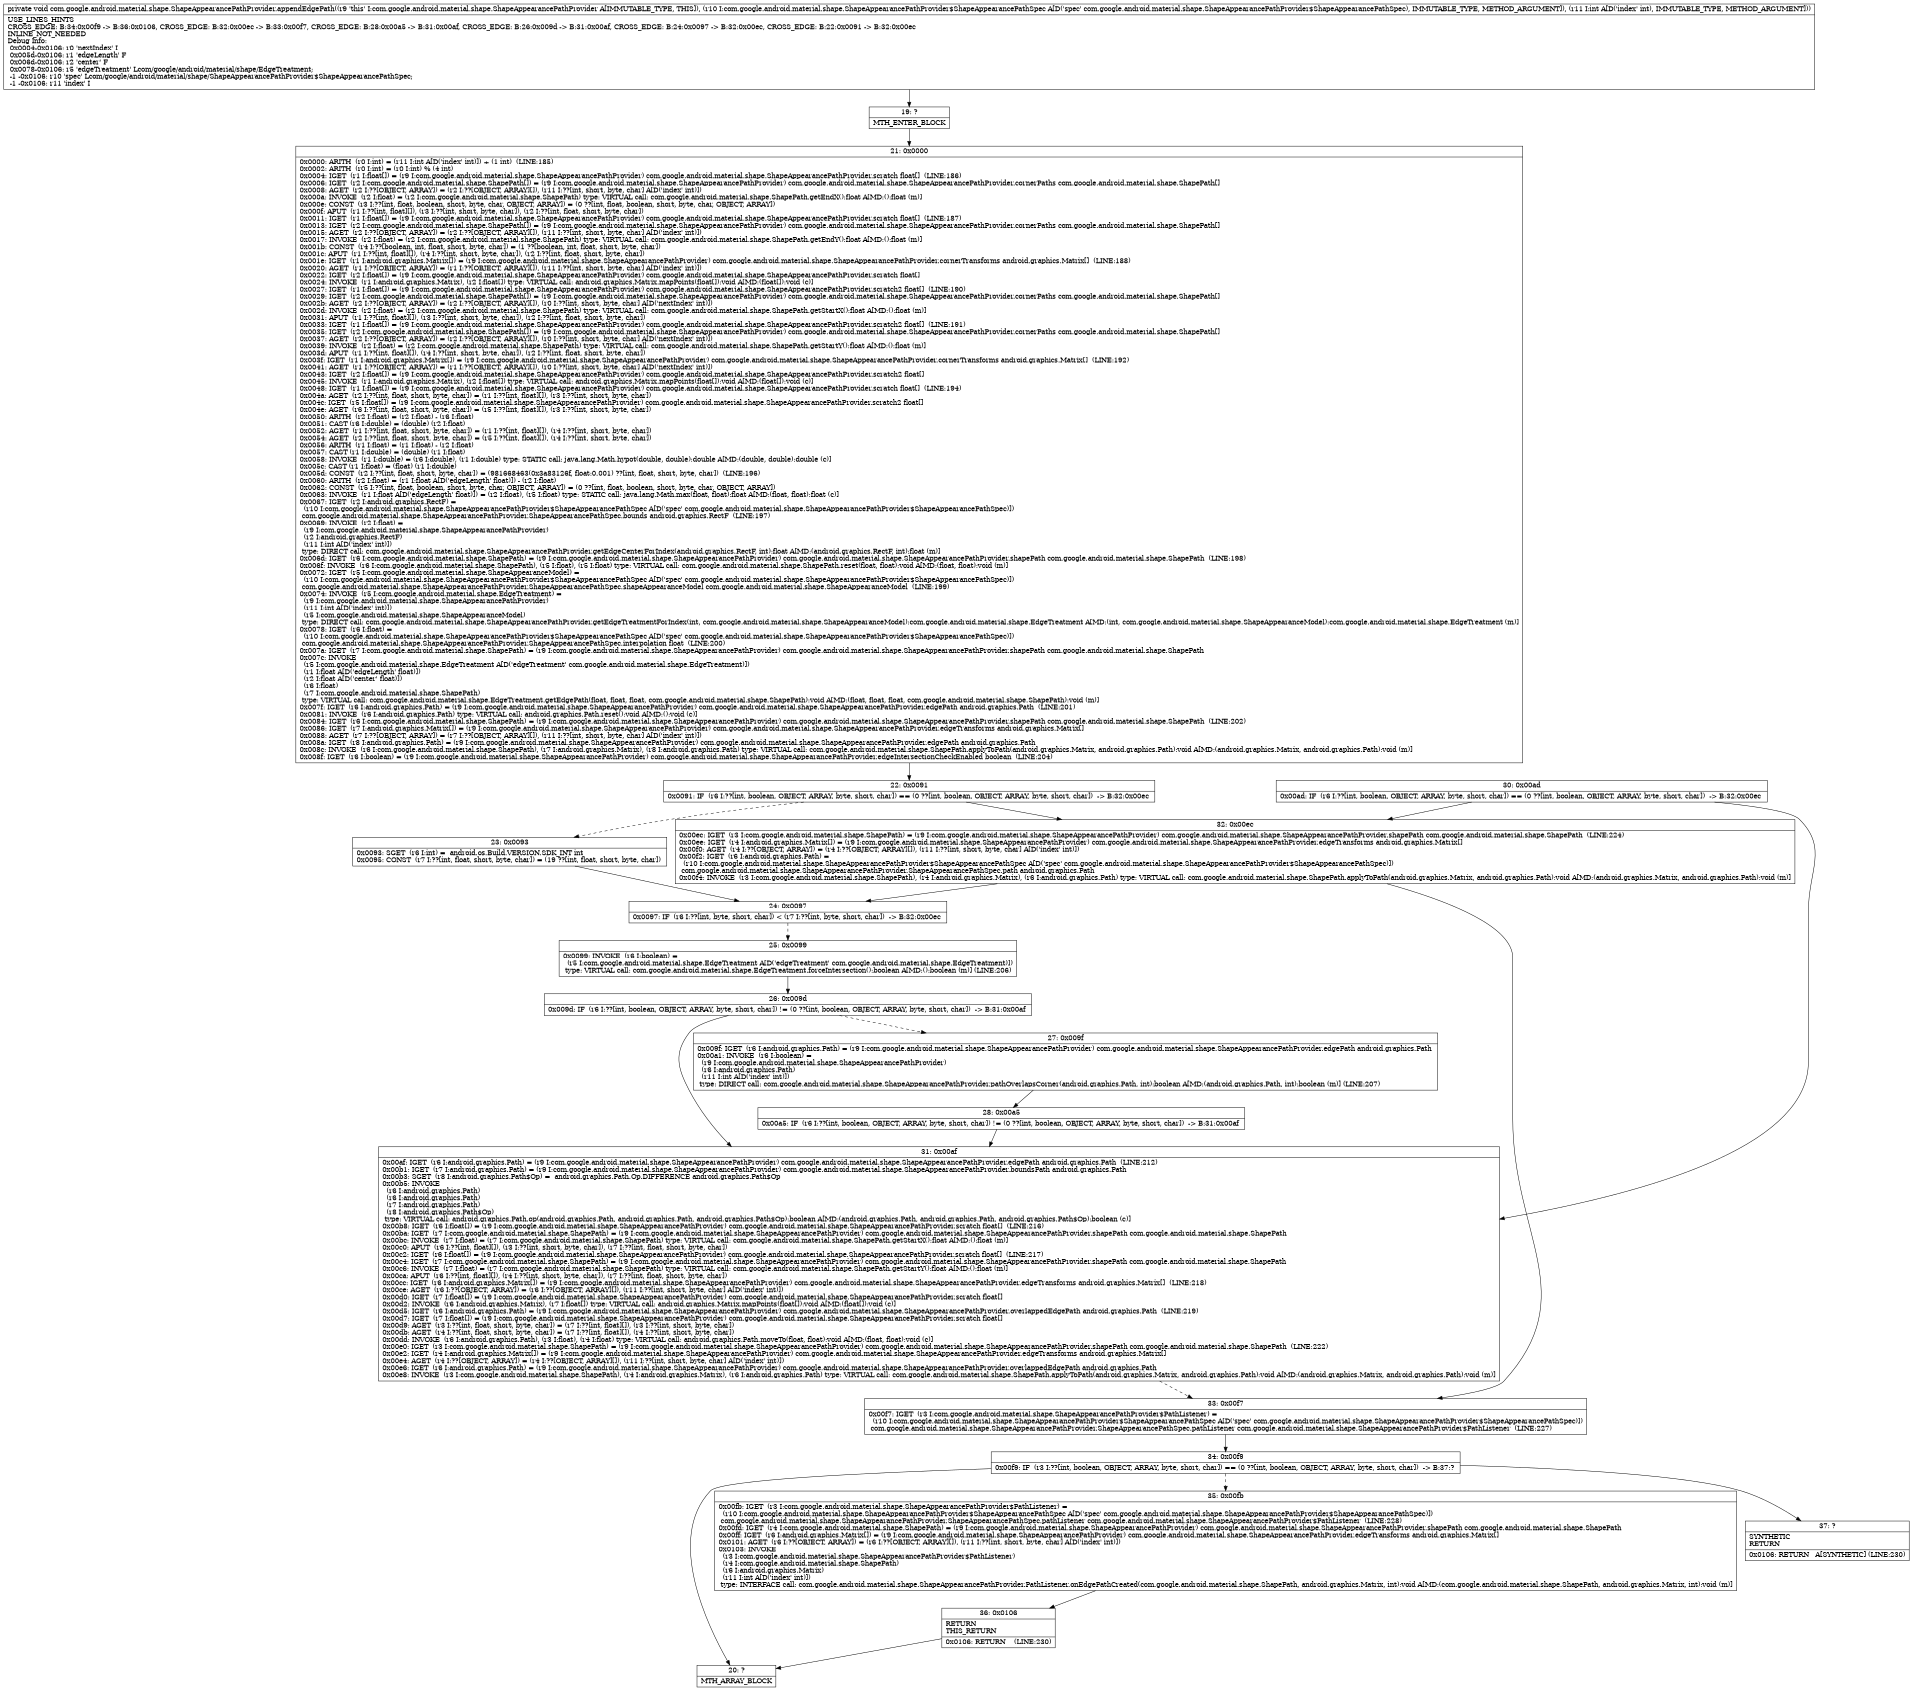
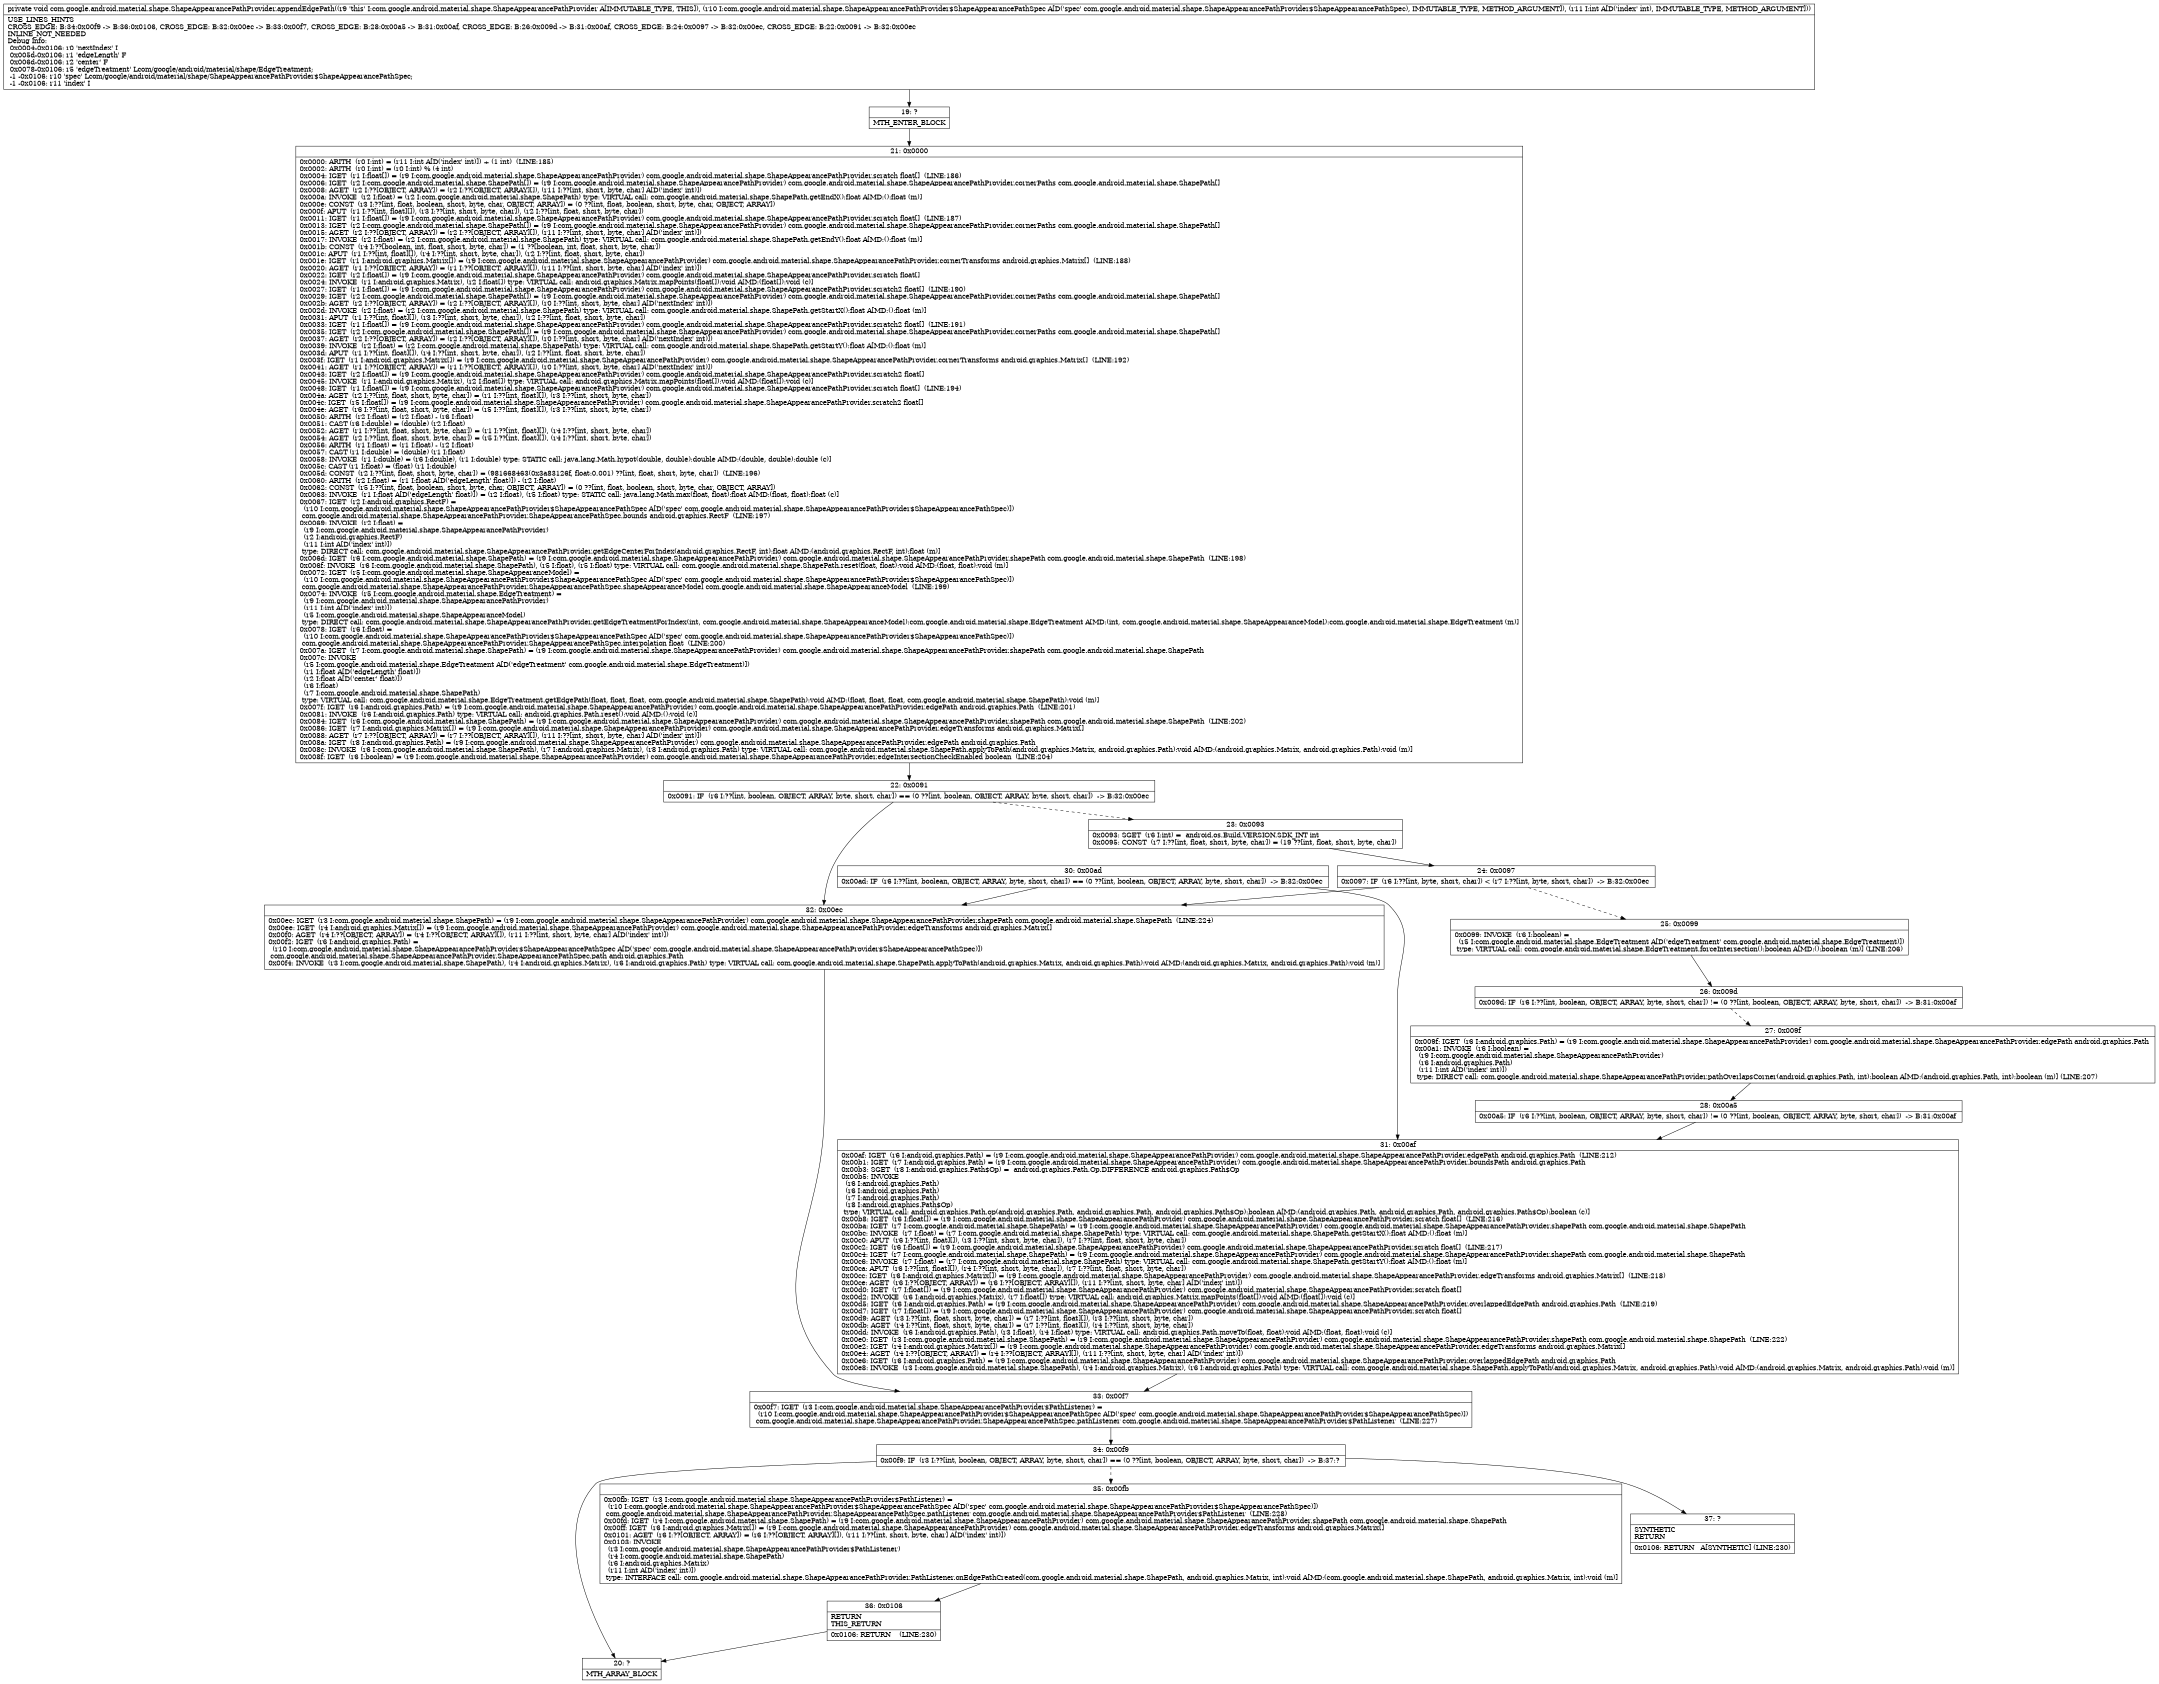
edge "32: 0x00ec" -> "24: 0x0097": reversed
edge "26: 0x009d" -> "31: 0x00af": removed
edge "31: 0x00af" -> "33: 0x00f7": style dashed -> solid
